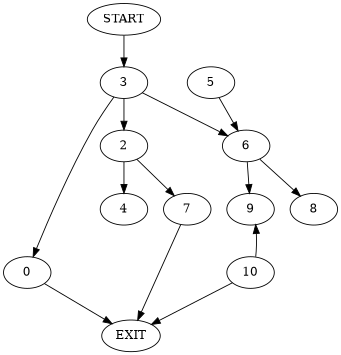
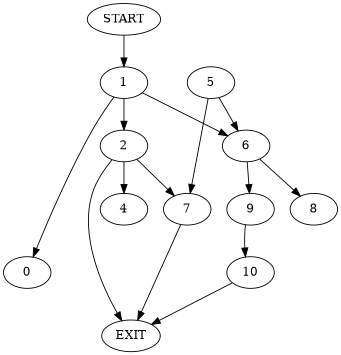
node "3": label "3" -> "1"
edge "5" -> "7": added
edge "10" -> "9": reversed
edge "0" -> "EXIT": now "2" -> "EXIT"
